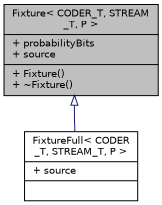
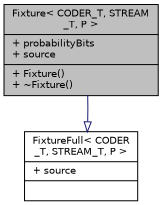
edge "FixtureFull< CODER" -> "Fixture< CODER_T, STREAM": reversed
